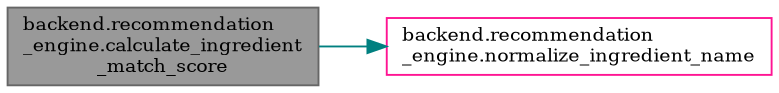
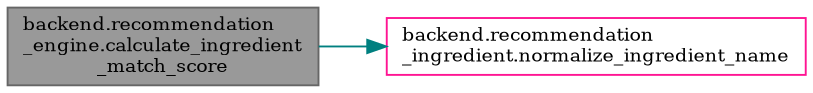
node "backend.recommendation _engine.normalize_ingredient_name": label "backend.recommendation _engine.normalize_ingredient_name" -> "backend.recommendation _ingredient.normalize_ingredient_name"
